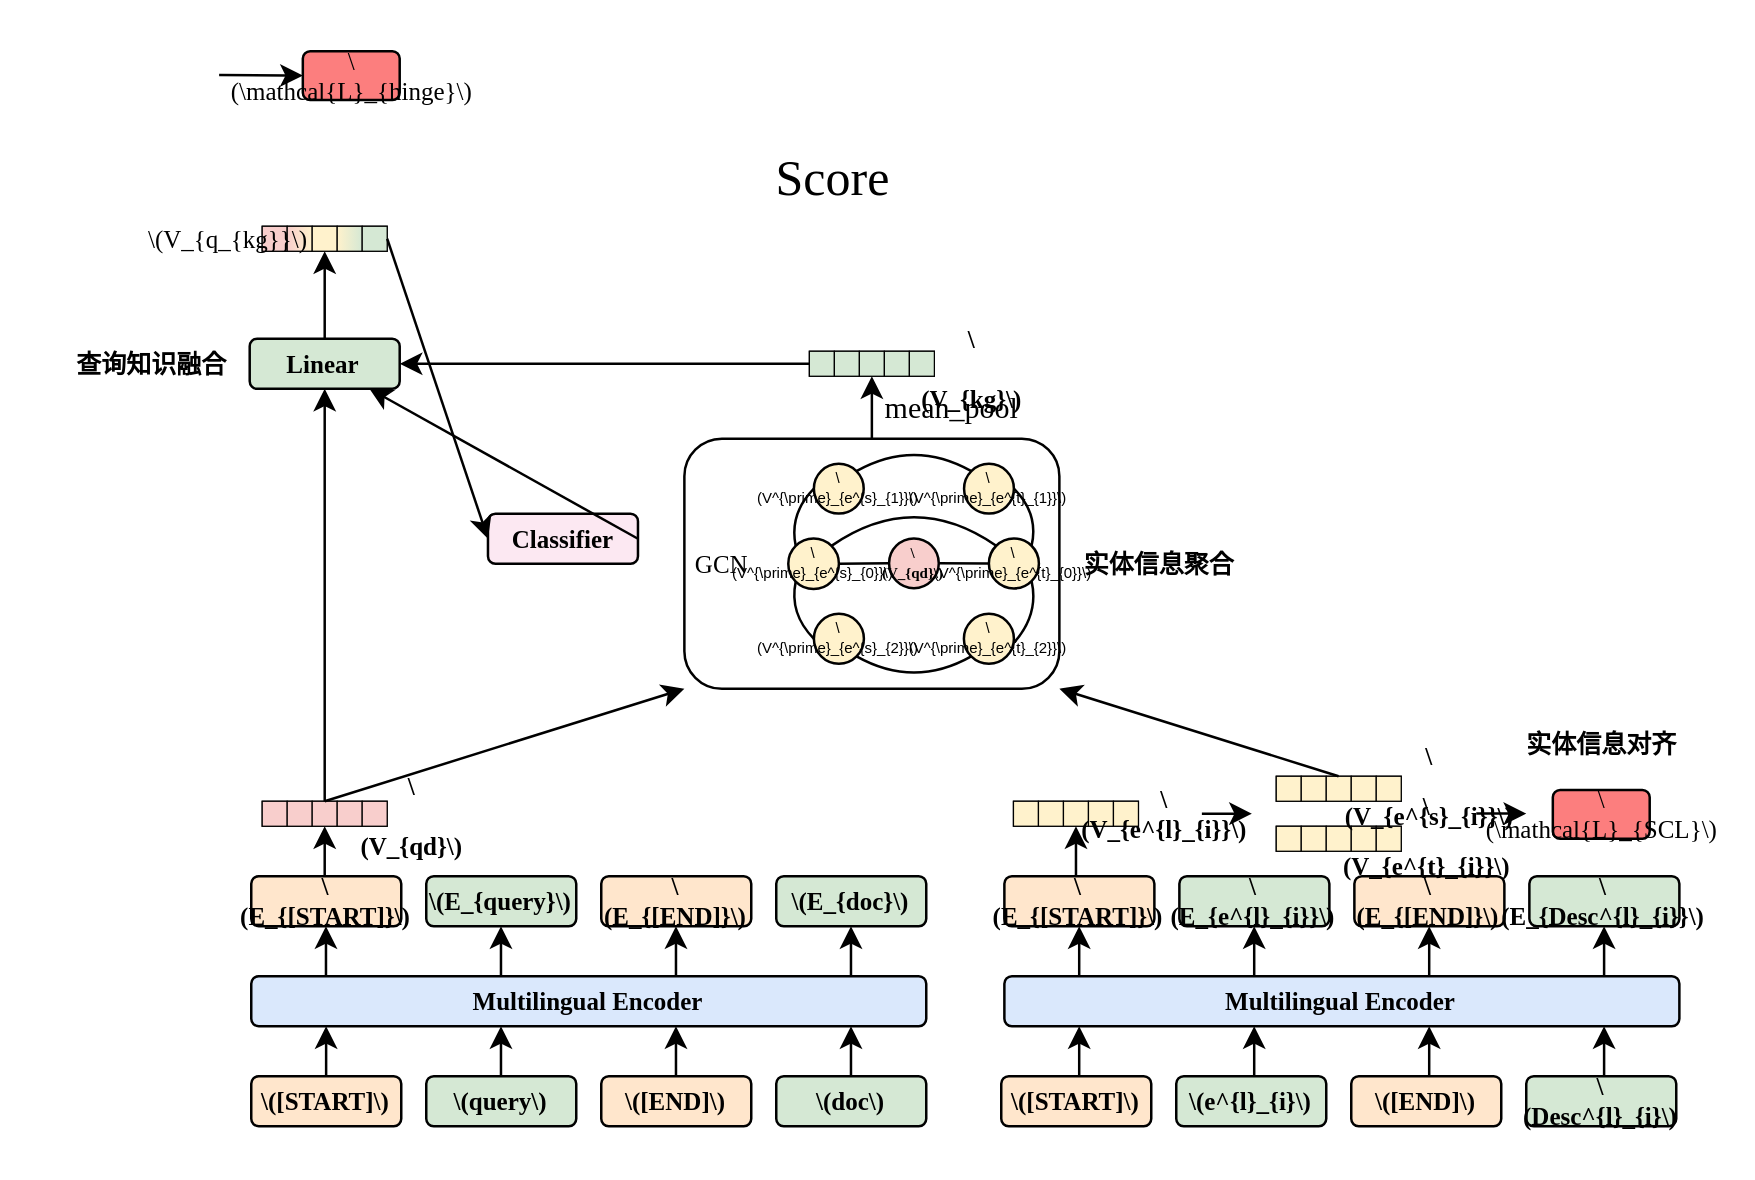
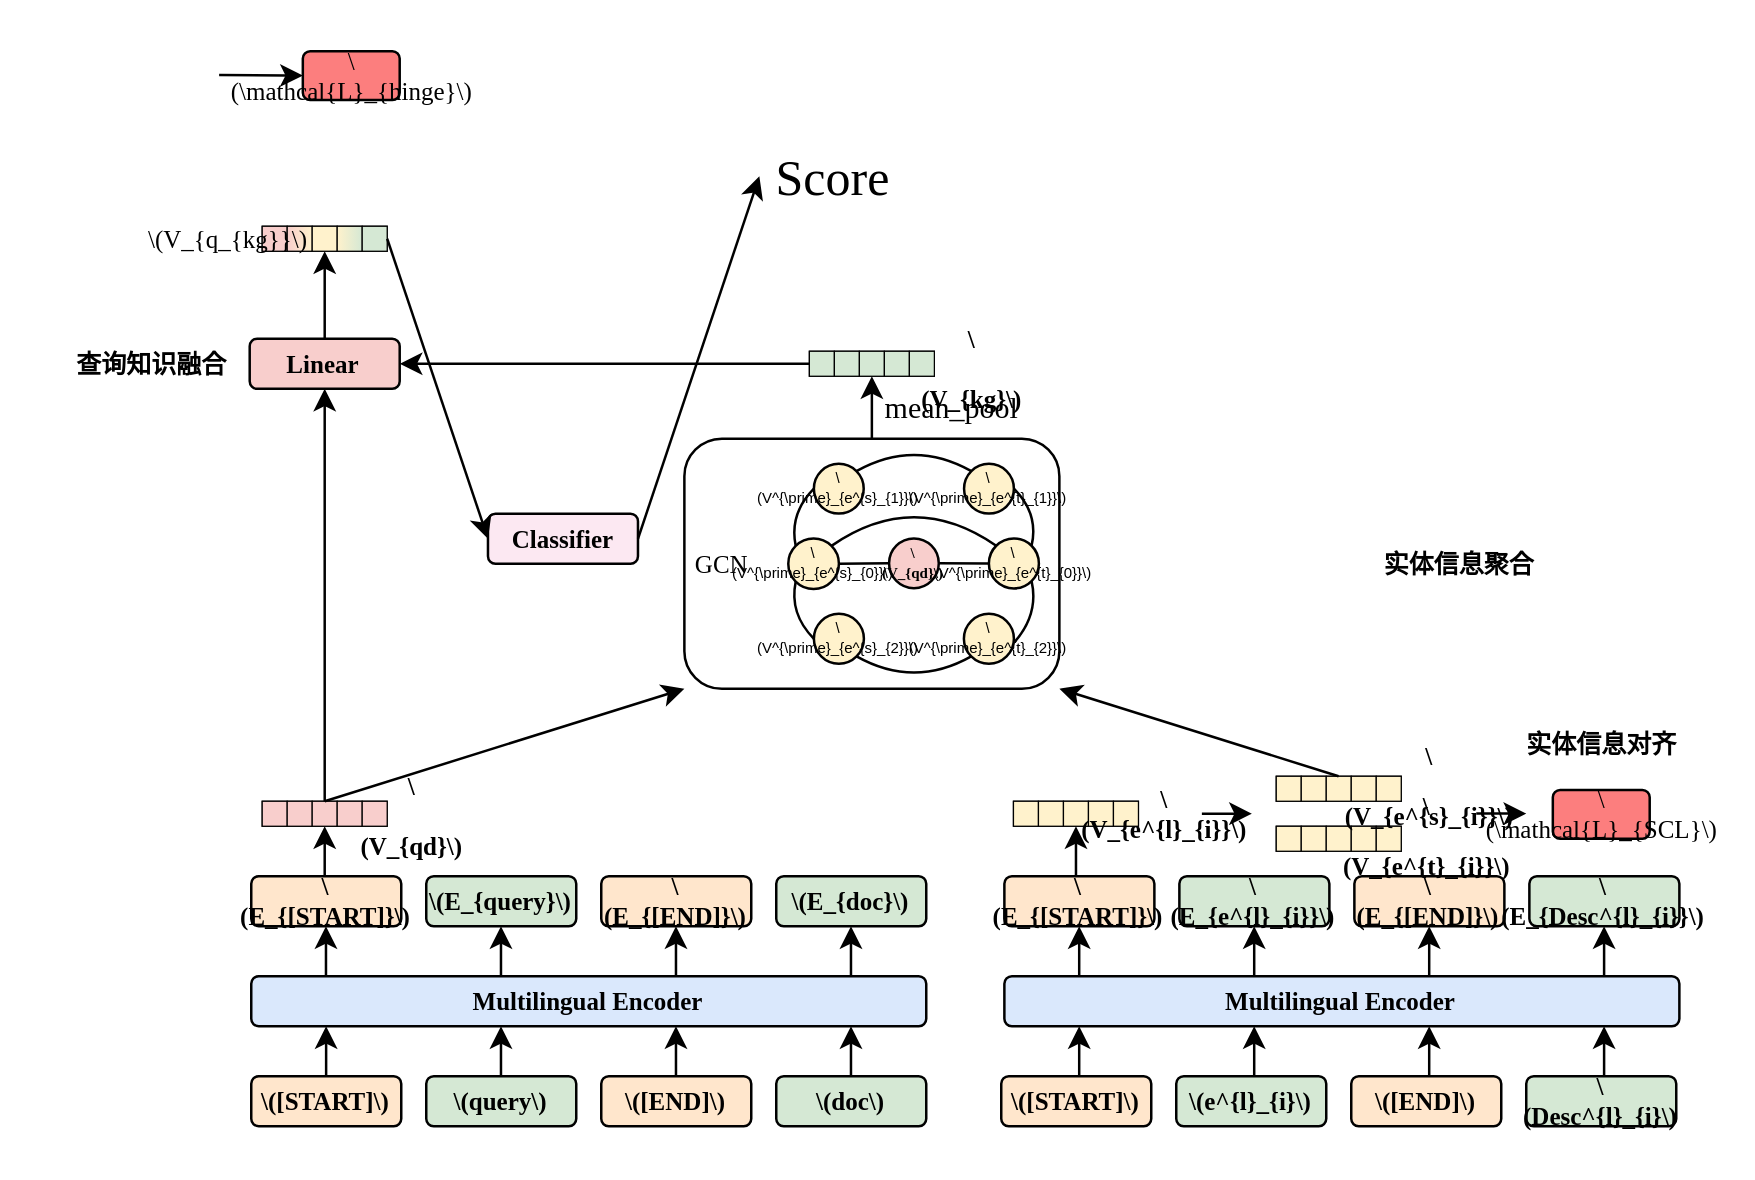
node "Linear": fillcolor #d5e8d4 -> #f8cecc
edge "Classifier" -> "Linear": now "Classifier" -> "Score"
node "实体信息聚合": moved (1159, 564) -> (1459, 564)
